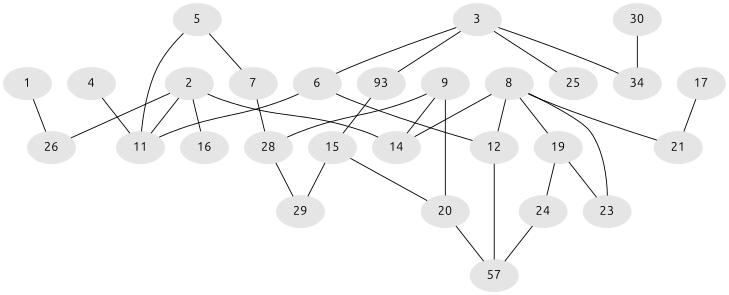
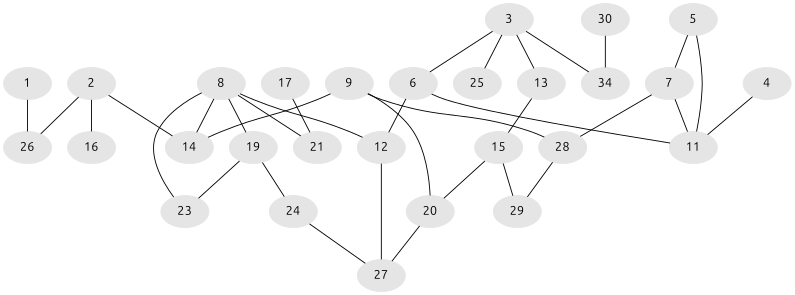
node "93": label "93" -> "13"
edge "2" -- "11": now "7" -- "11"
node "57": label "57" -> "27"
